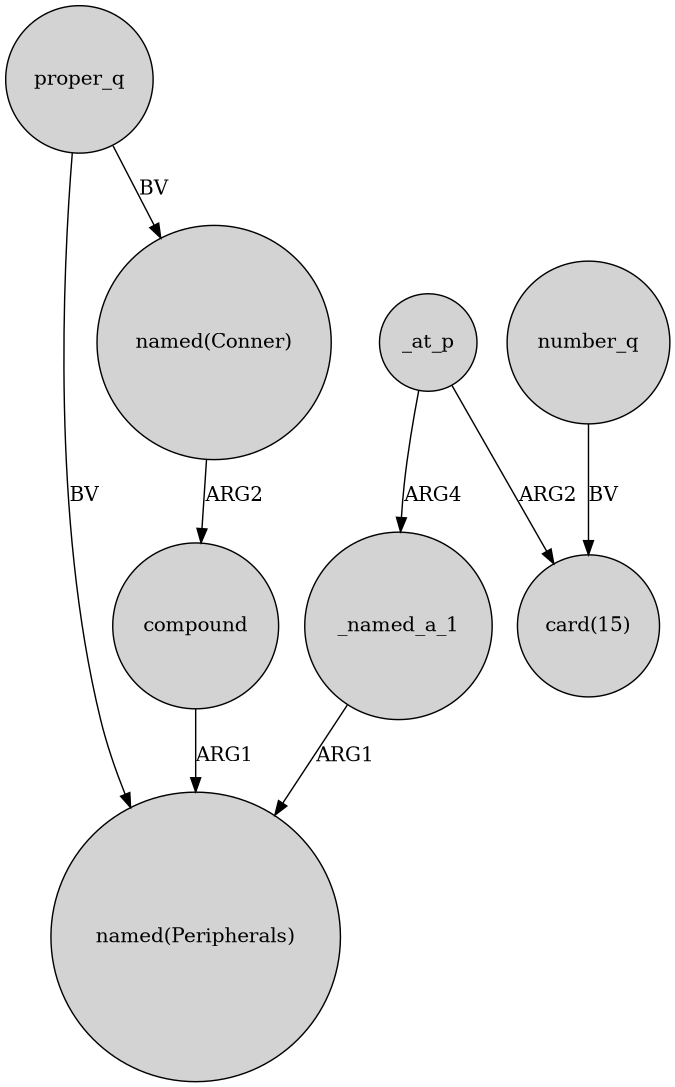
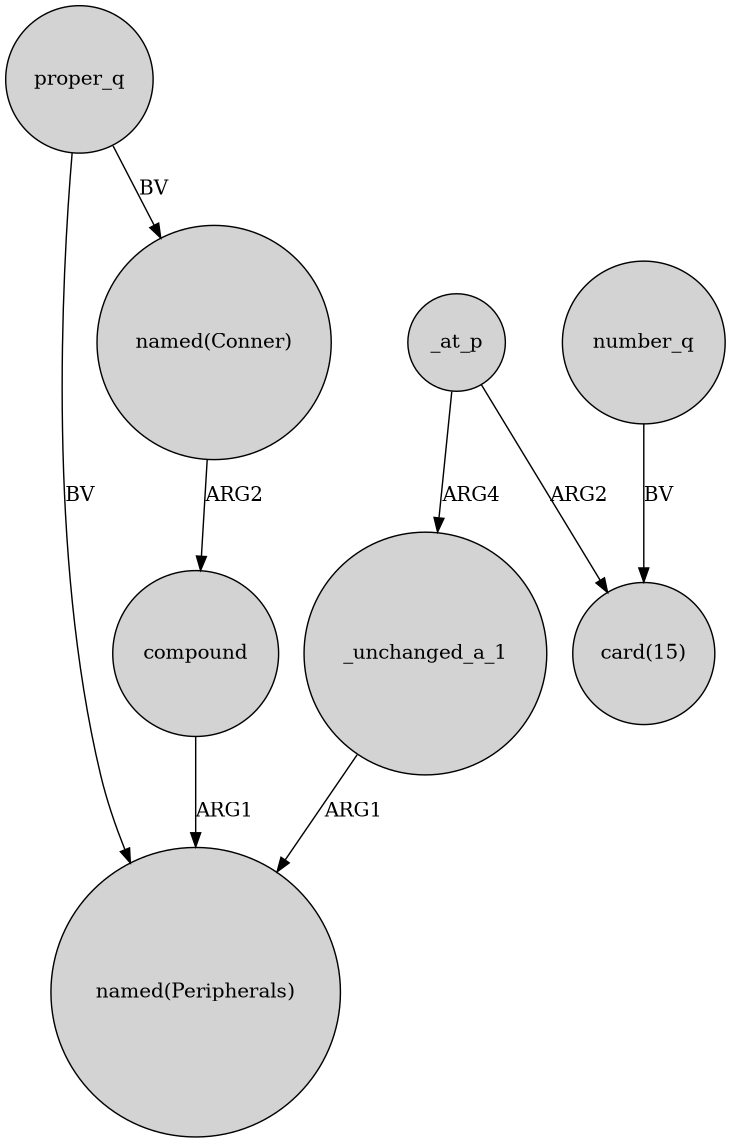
node "_named_a_1": label "_named_a_1" -> "_unchanged_a_1"
